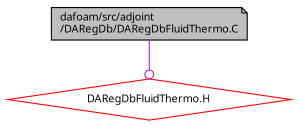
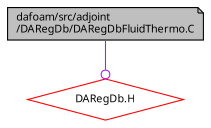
node "DARegDbFluidThermo.H": label "DARegDbFluidThermo.H" -> "DARegDb.H"
